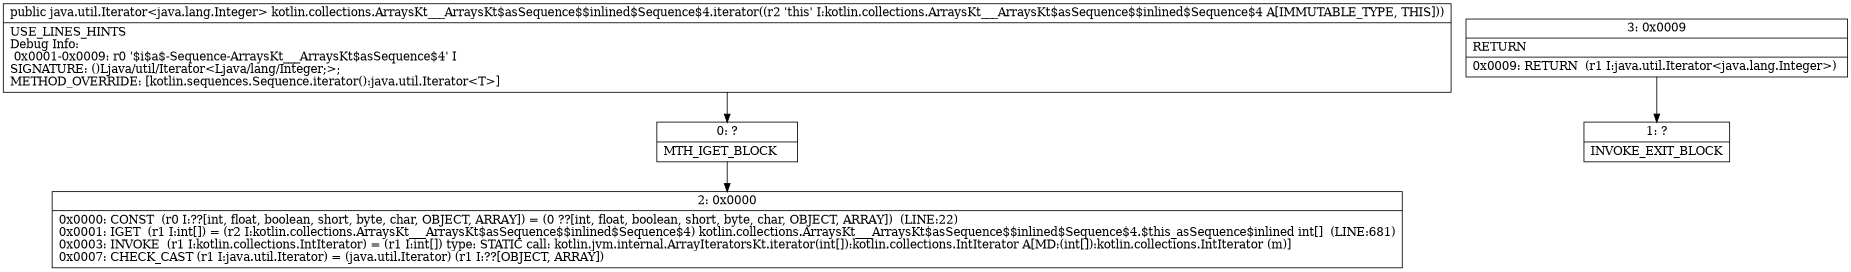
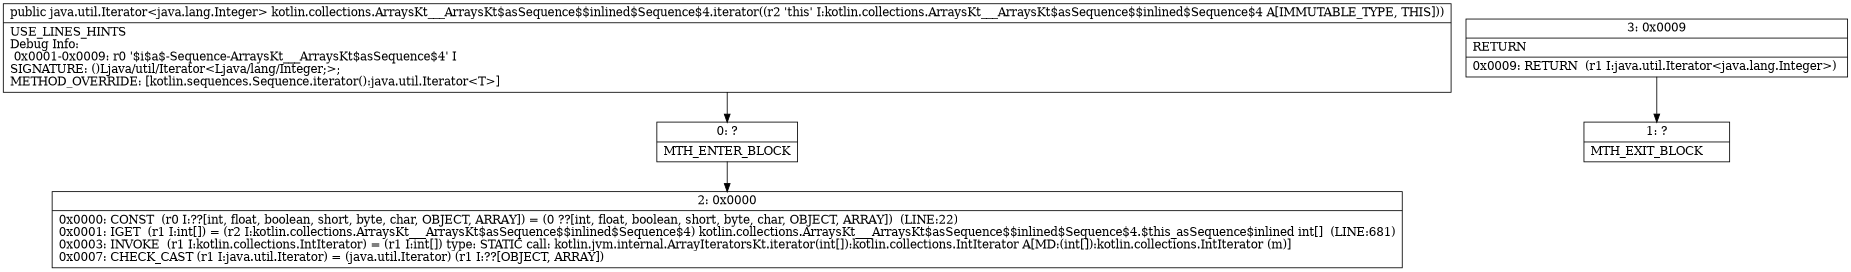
node "0: ?": text "MTH_IGET_BLOCK" -> "MTH_ENTER_BLOCK"
node "1: ?": text "INVOKE_EXIT_BLOCK" -> "MTH_EXIT_BLOCK"
